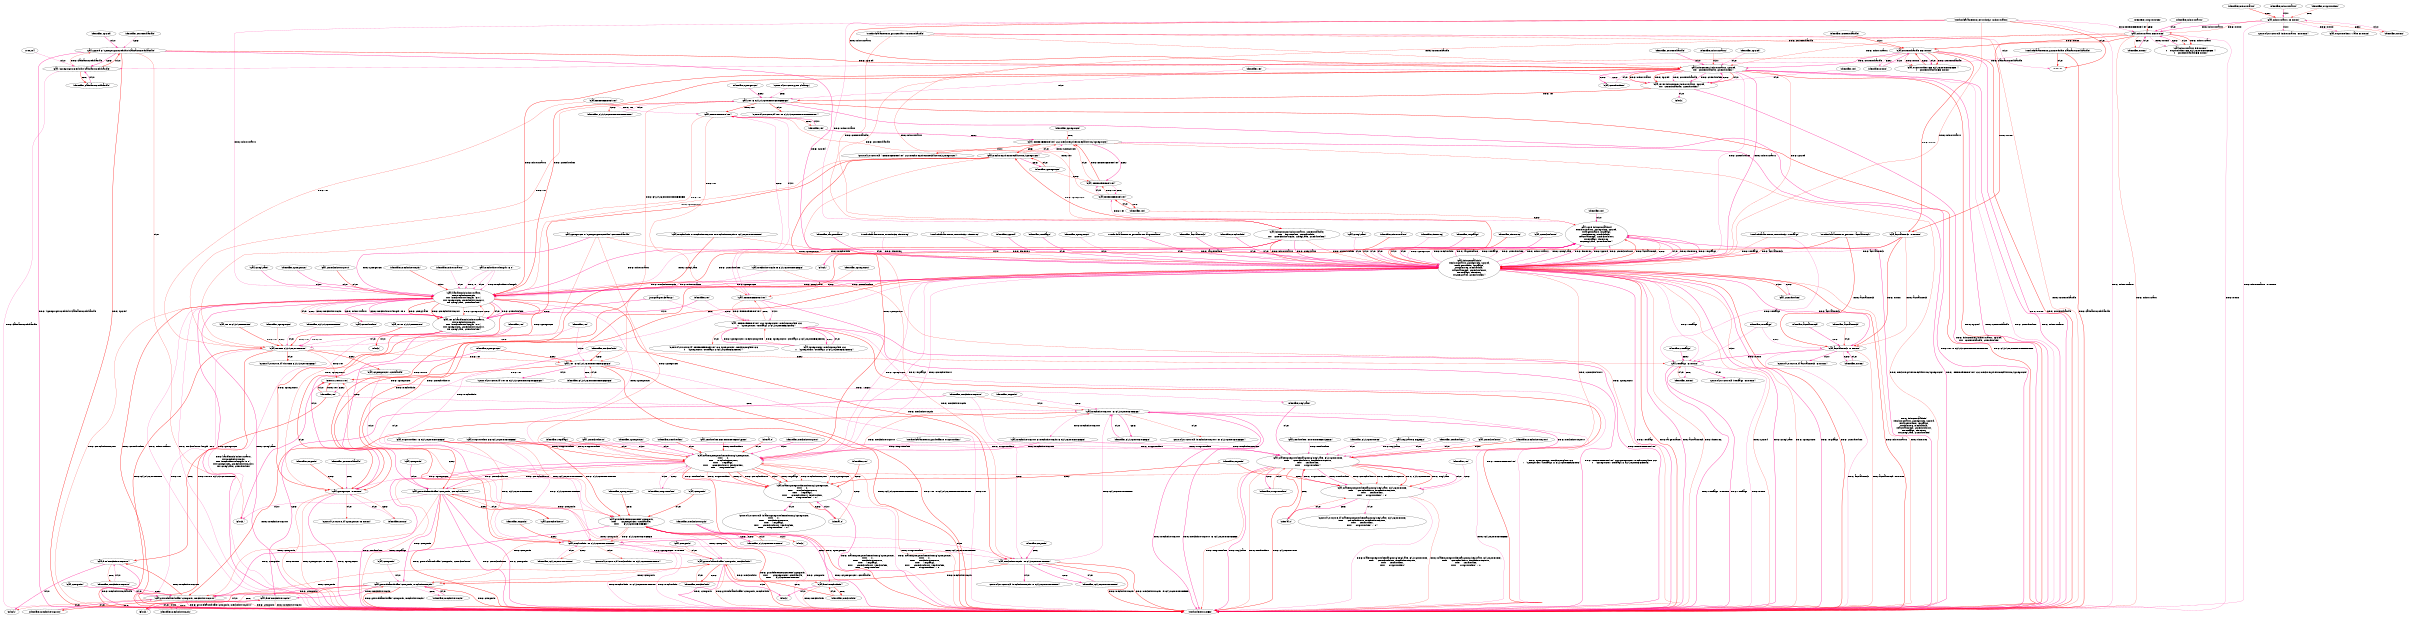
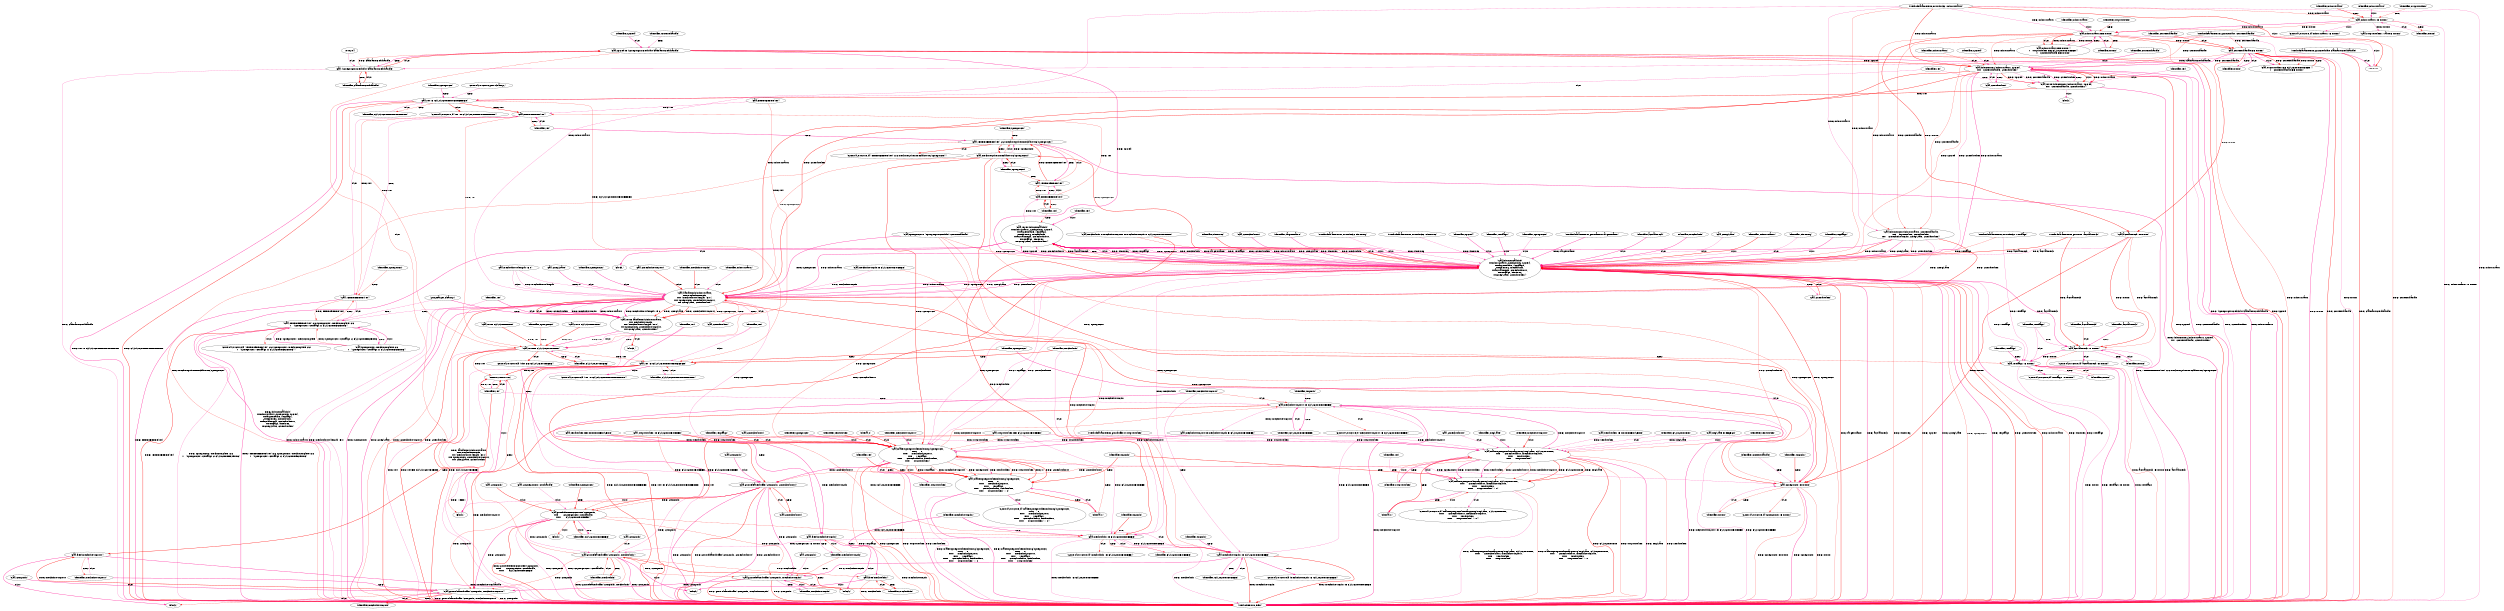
edge "(MethodParameterIn,OM_uint32 *minor_status)" -> "(Call,minor_status != NULL)": added, label "DDG: minor_status"
edge "(MethodParameterIn,OM_uint32 *minor_status)" -> "(Call,minor_status == NULL)": label "DDG: HARD_ERROR(ret)" -> "DDG: minor_status"
edge "(MethodParameterIn,gss_cred_id_t claimant_cred_handle)" -> "1080107": color red -> deeppink
edge "(Identifier,claimant_cred_handle)" -> "(Call,(spnego_gss_cred_id_t)claimant_cred_handle)": color deeppink -> red
edge "(Call,ret == GSS_S_COMPLETE)" -> "(Call,&spnego_ctx->ctx_handle)": now "(Call,ret == GSS_S_COMPLETE)" -> "(Identifier,GSS_S_COMPLETE)"
edge "(Return,return ret;)" -> "(Identifier,negState)": now "(Return,return ret;)" -> "(MethodReturn,RET)"
edge "(Call,mechListMIC_in != GSS_C_NO_BUFFER)" -> "(Call,gss_release_buffer(&tmpmin, mechListMIC_in))": color red -> deeppink
edge "(Call,gss_release_buffer(&tmpmin, mechListMIC_in))" -> "(Call,free(mechListMIC_in))": now "(Call,send_token == INIT_TOKEN_SEND)" -> "(Call,free(mechListMIC_in))"
